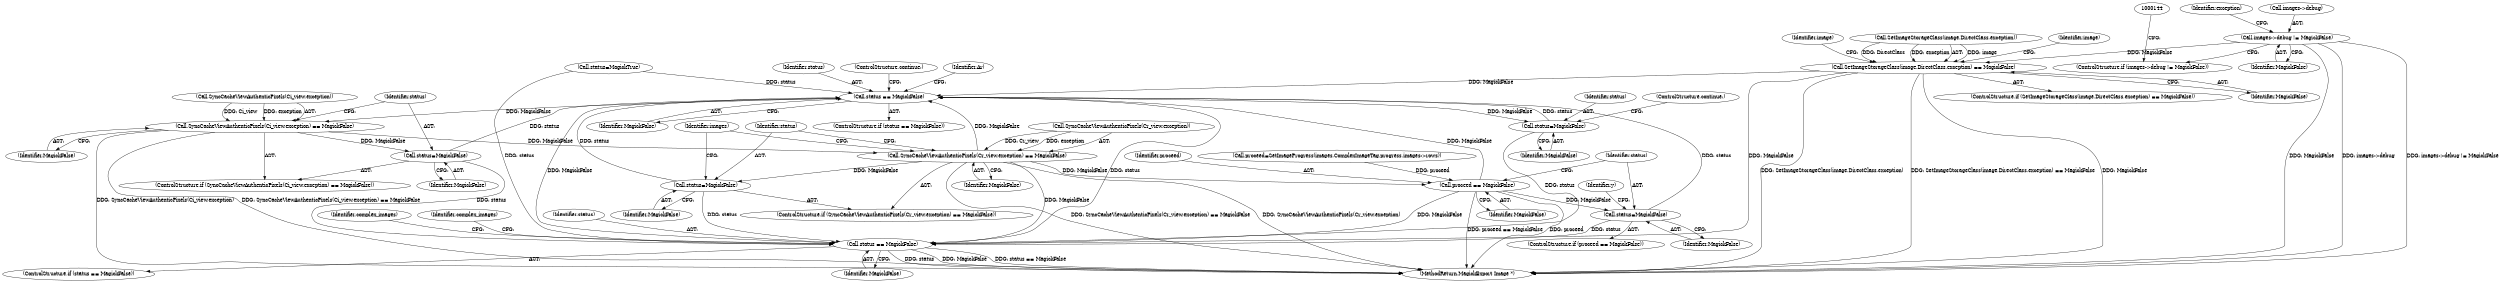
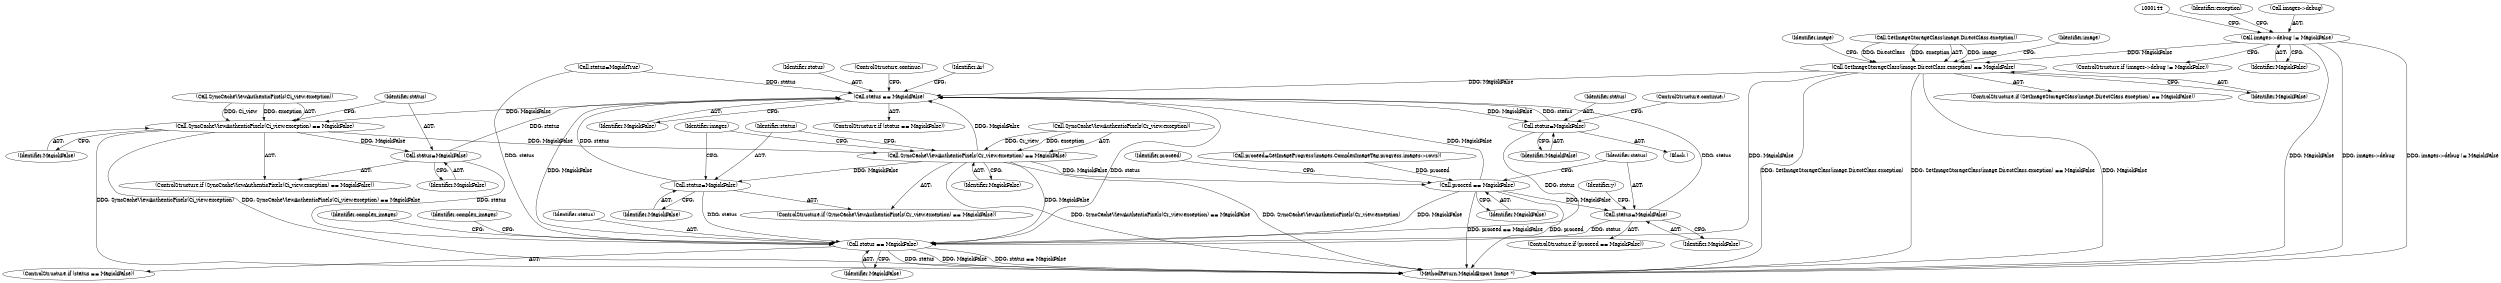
edge "1000144" -> "(ControlStructure,if (images->debug != MagickFalse))": now "1000144" -> "(Call,images->debug != MagickFalse)"
node "(Block,)": added
edge "(Identifier,proceed)" -> "(Call,proceed == MagickFalse)": label "AST: " -> "CFG: "
